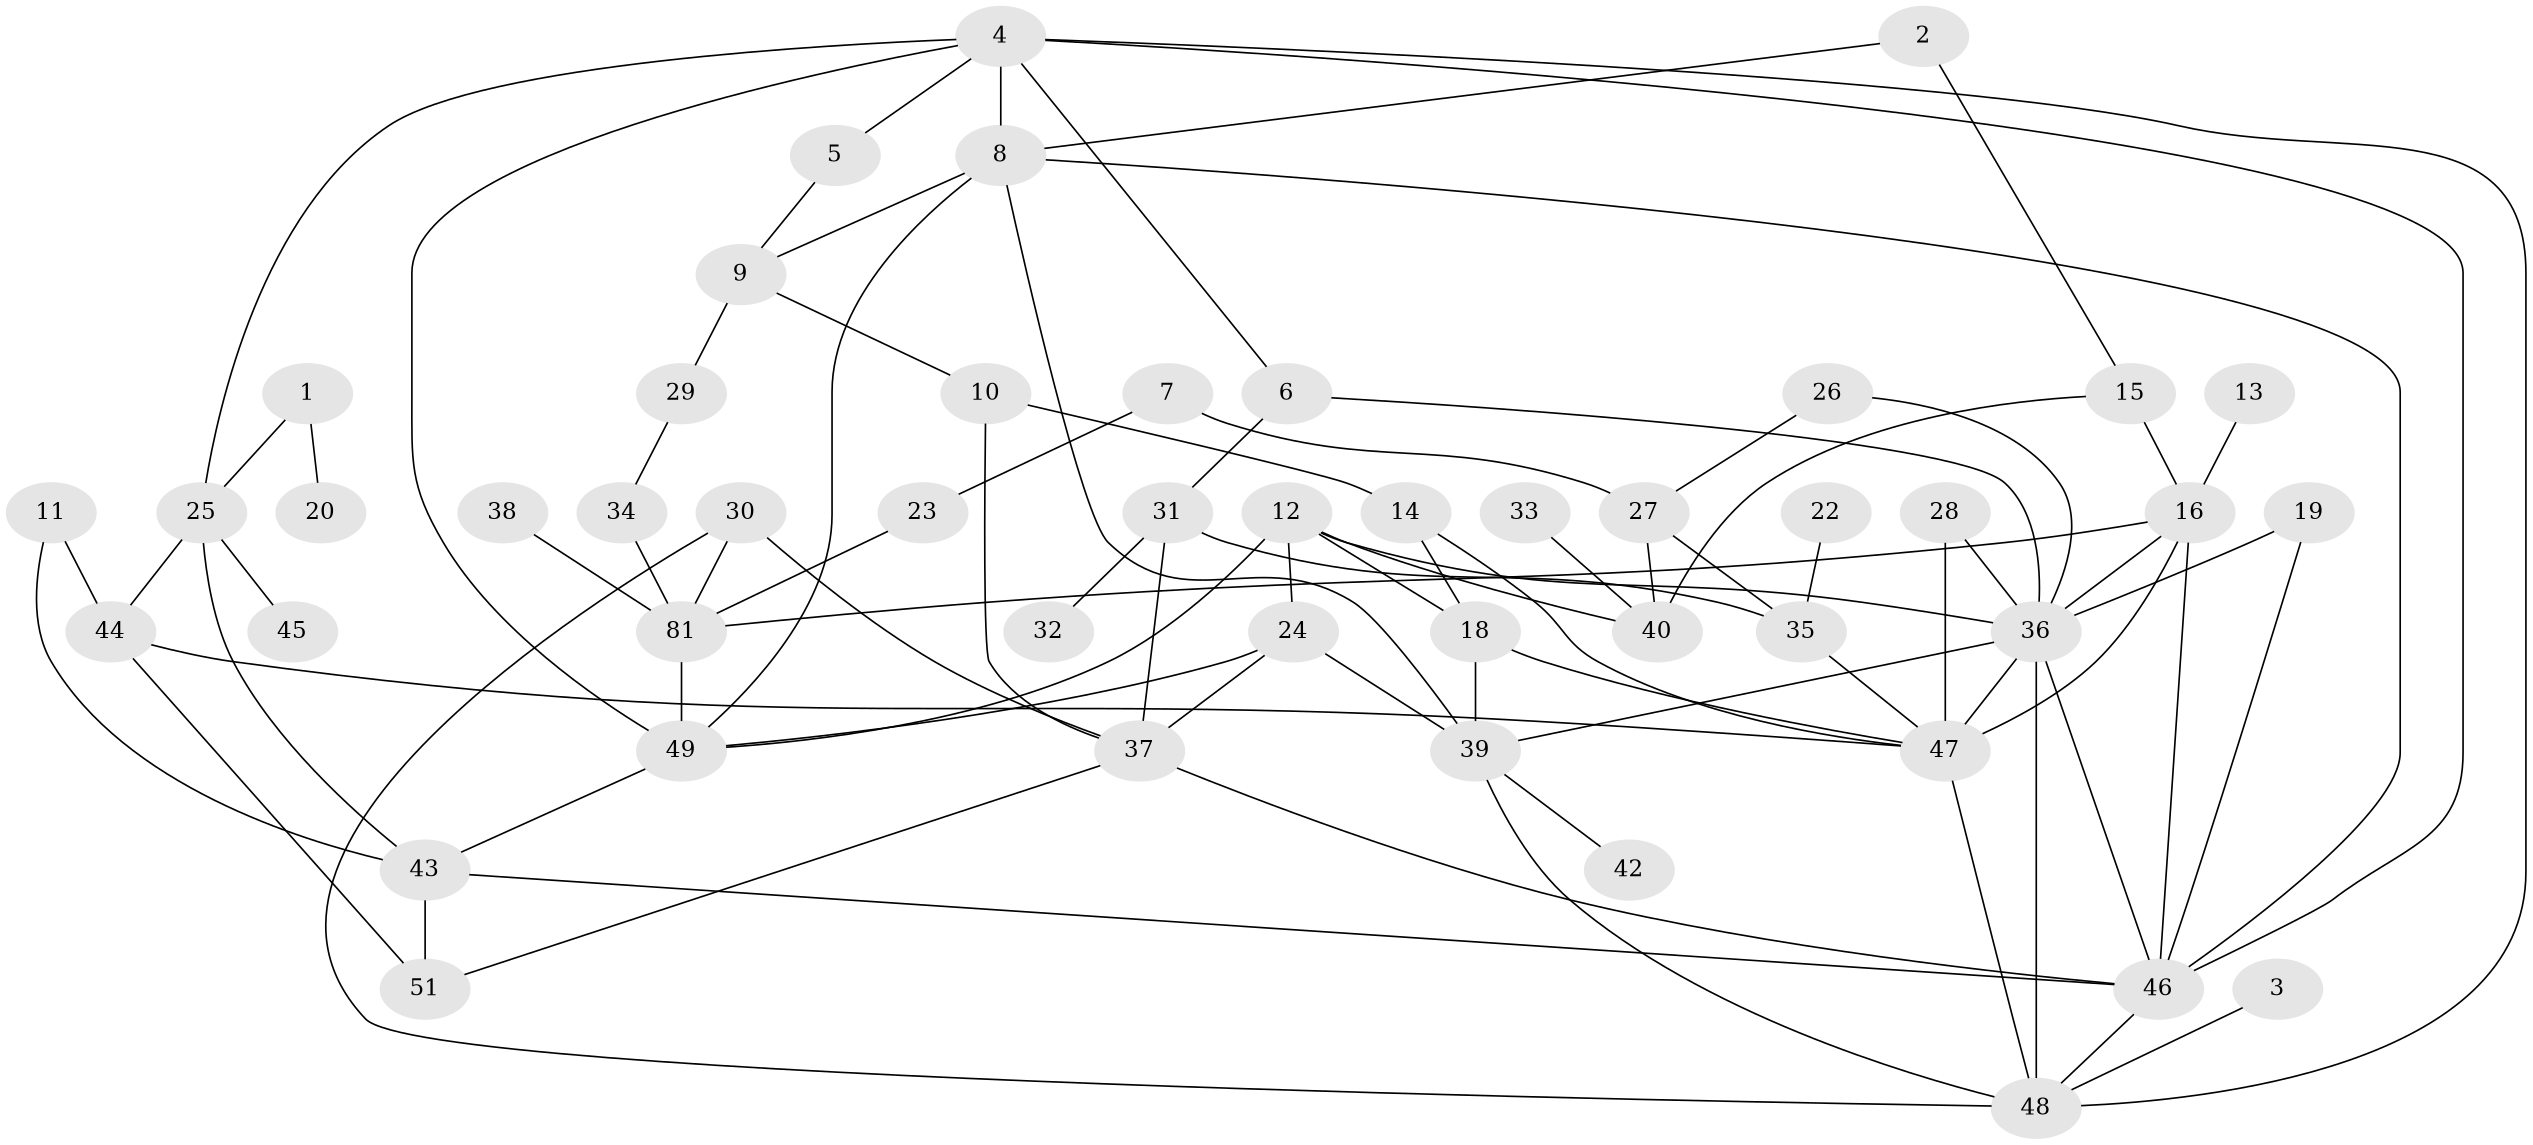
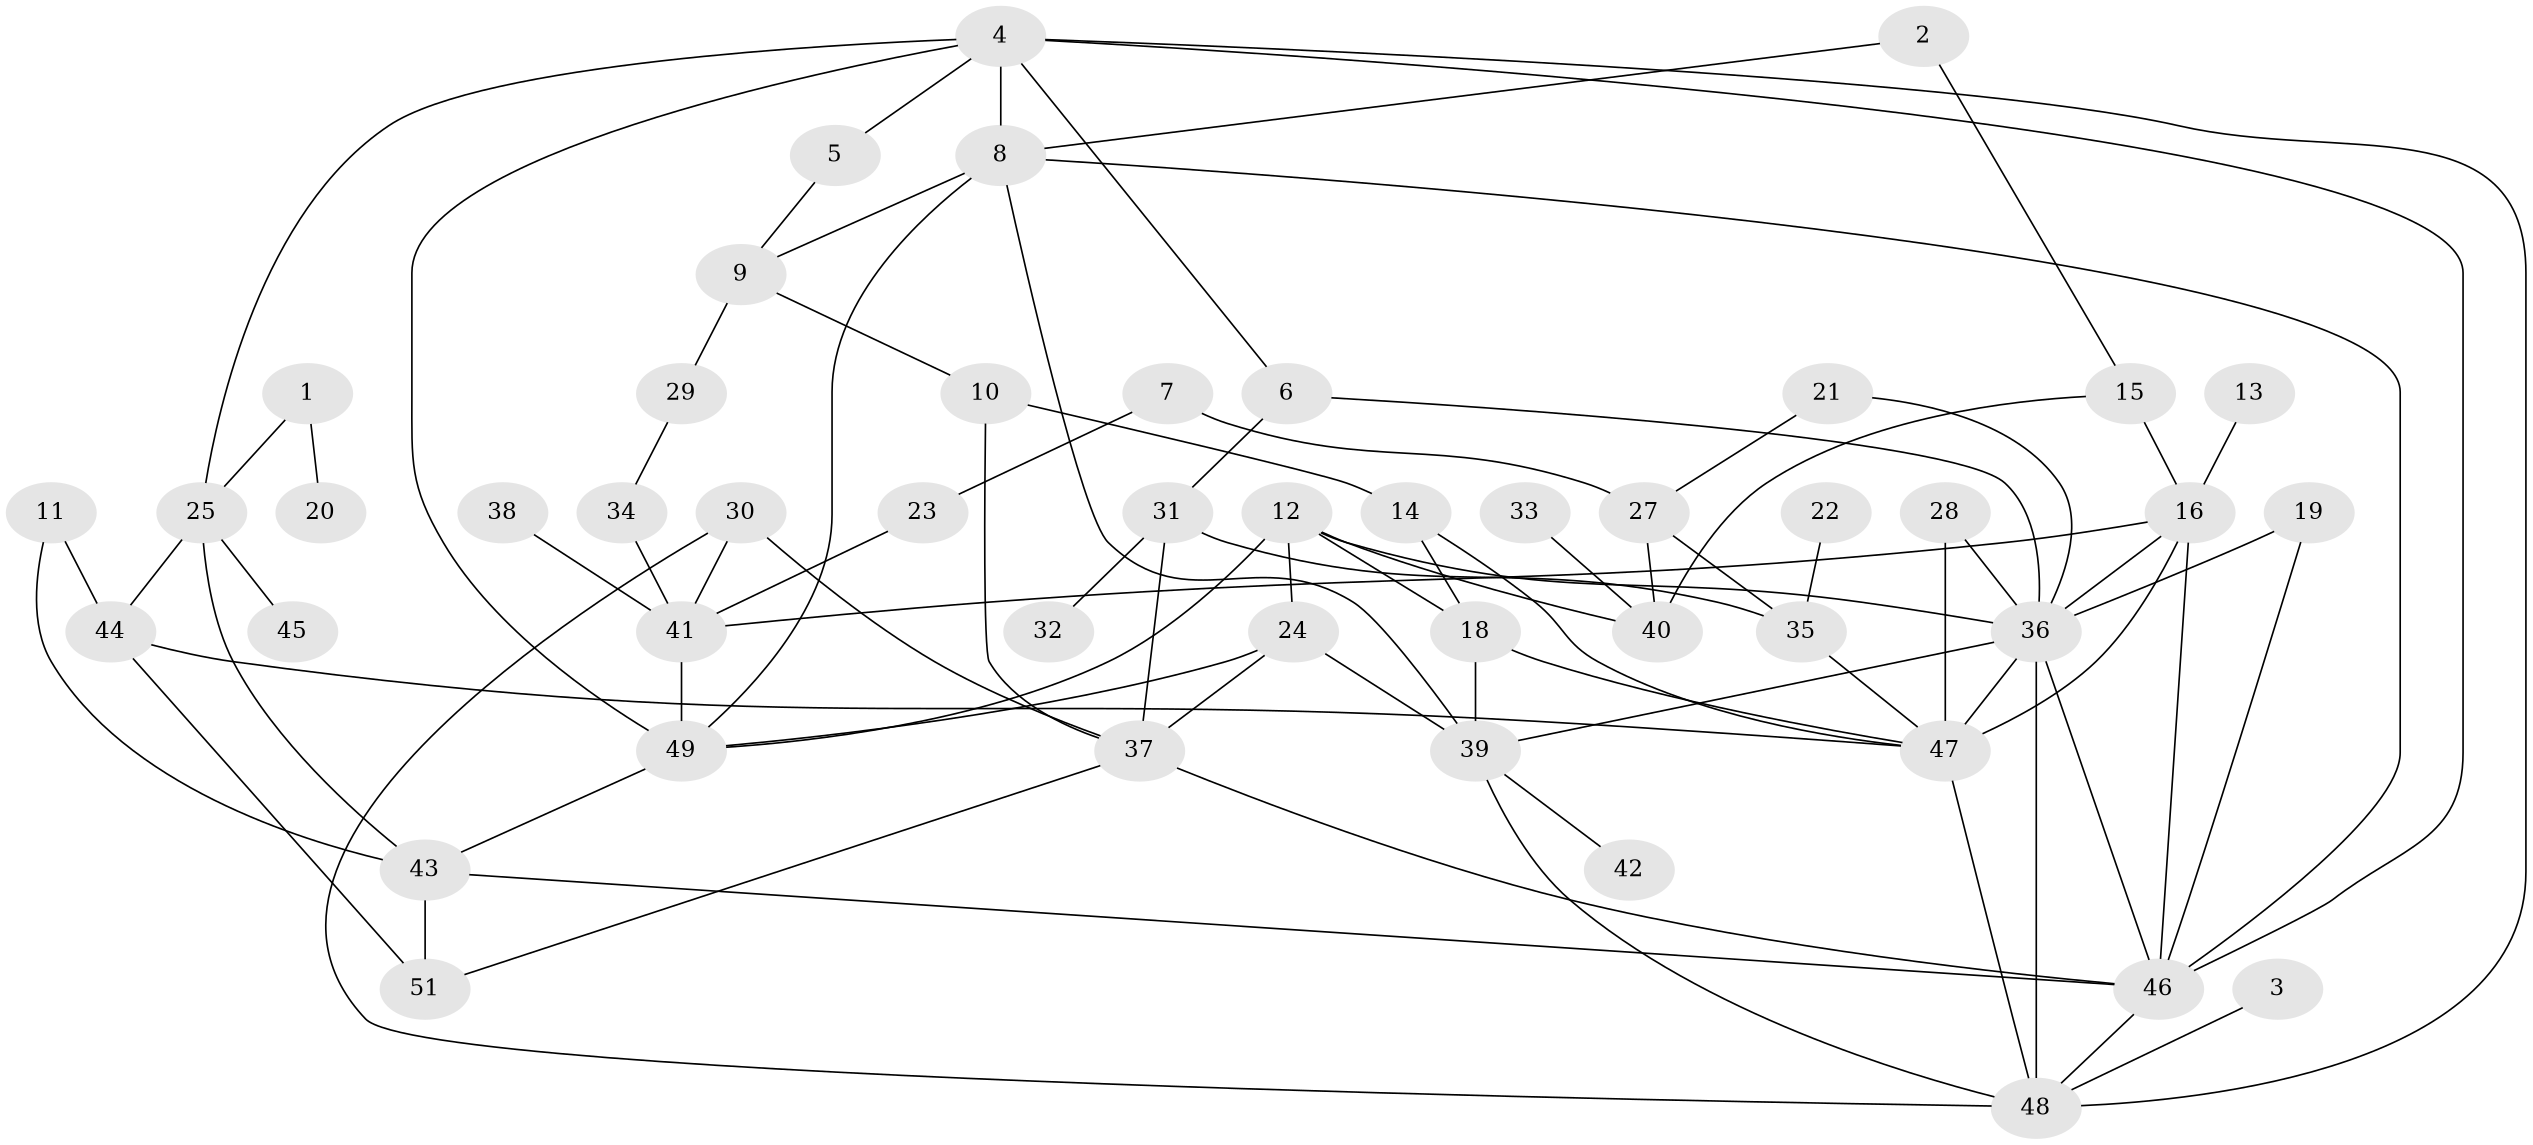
node "26": label "26" -> "21"
node "81": label "81" -> "41"
